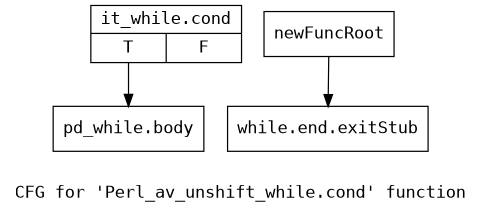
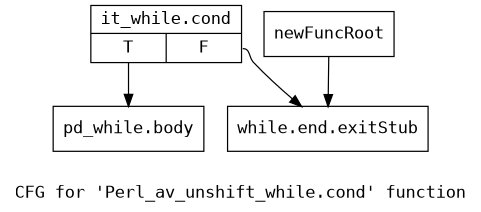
edge "it_while.cond" -> "while.end.exitStub": added
